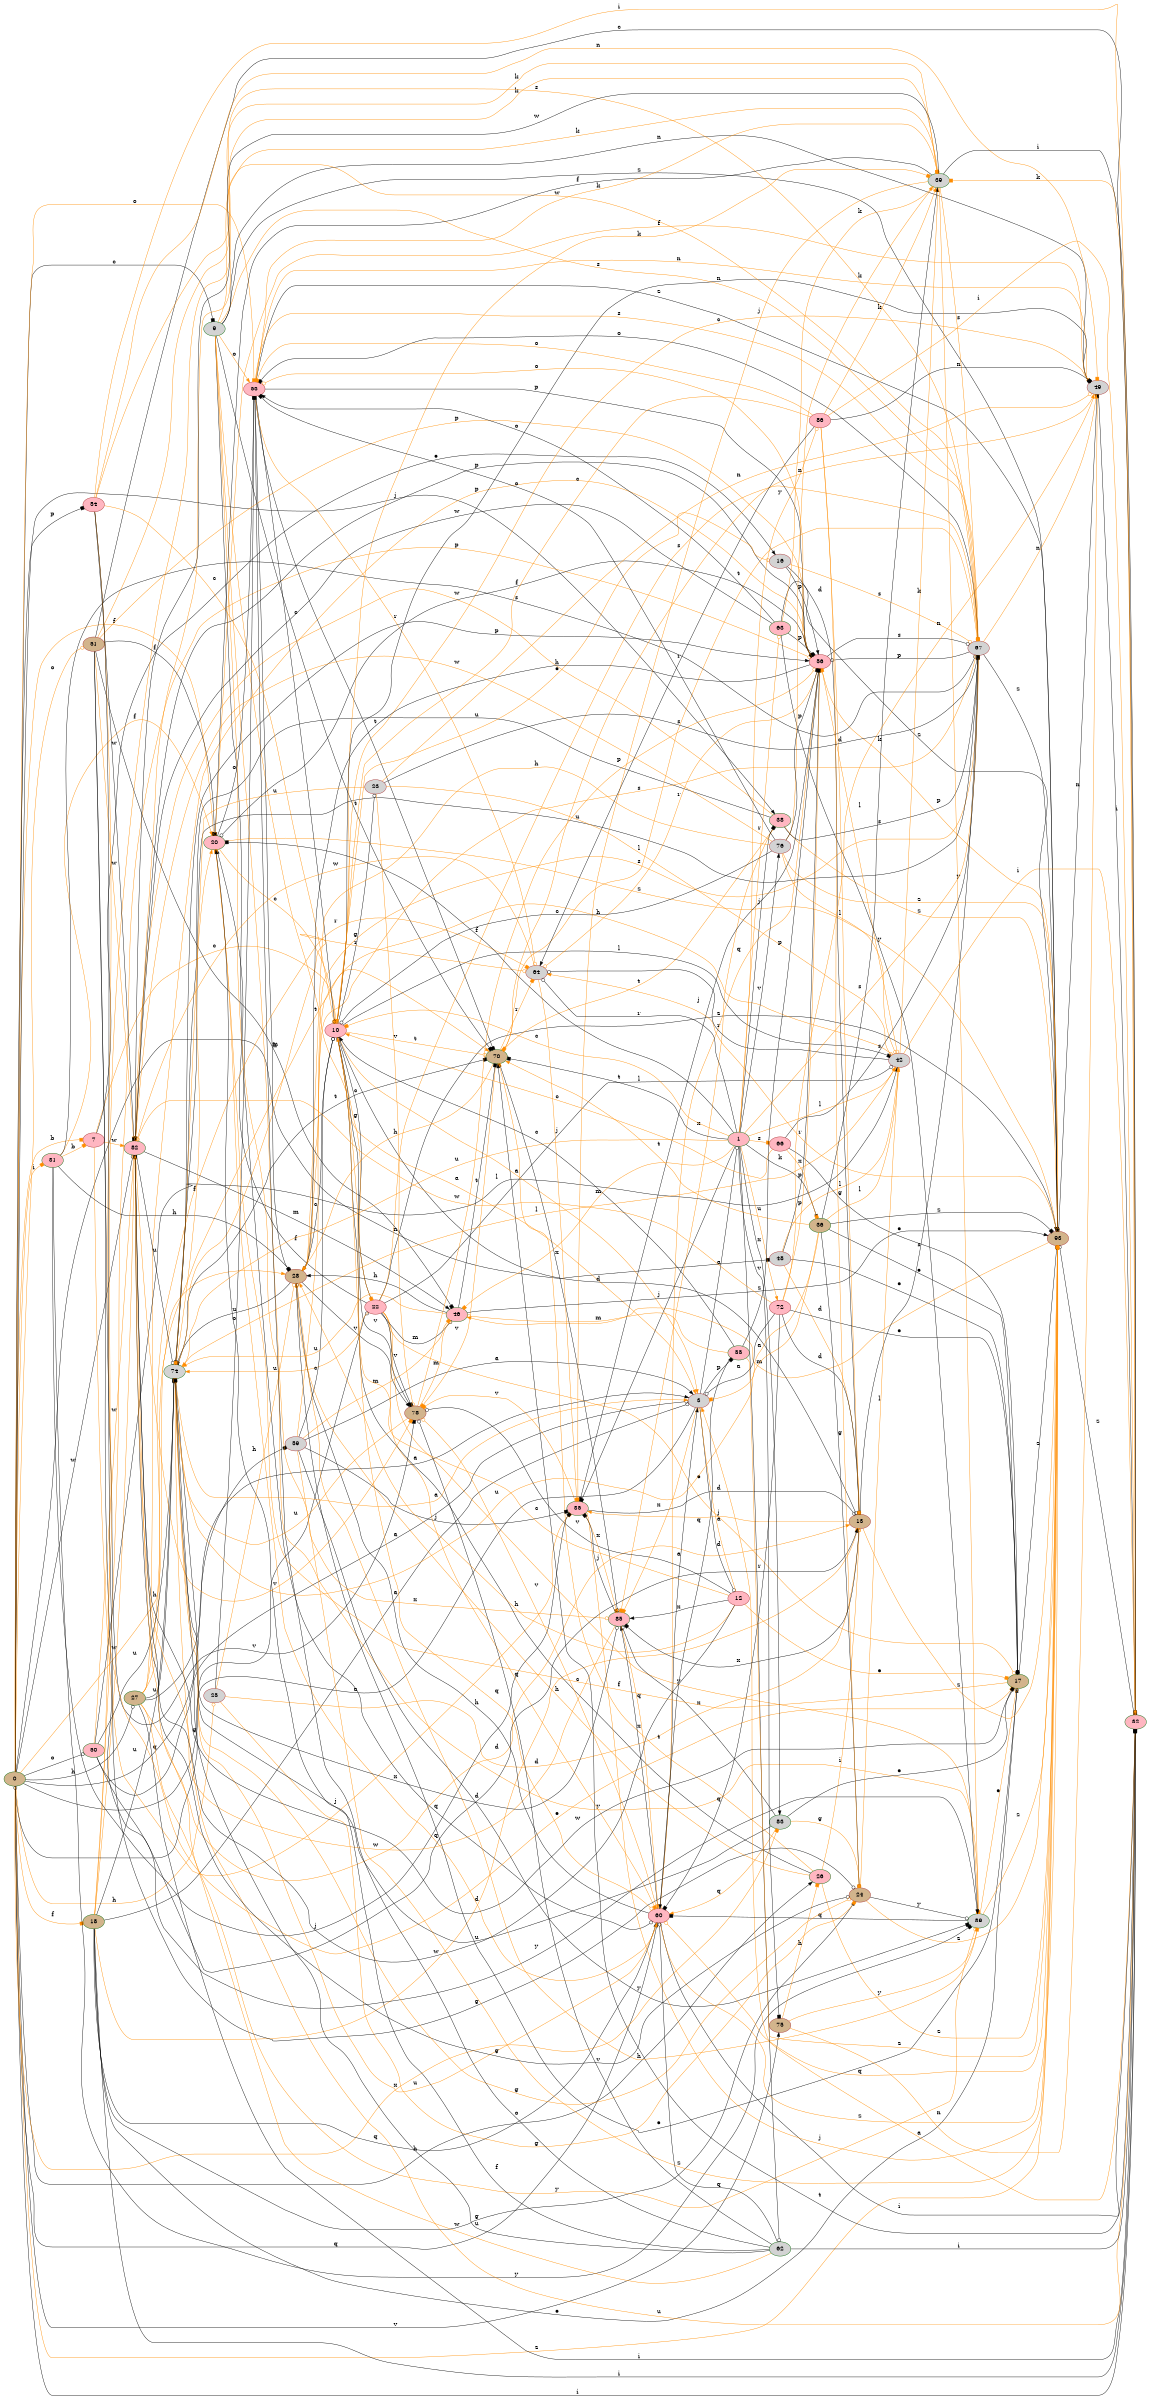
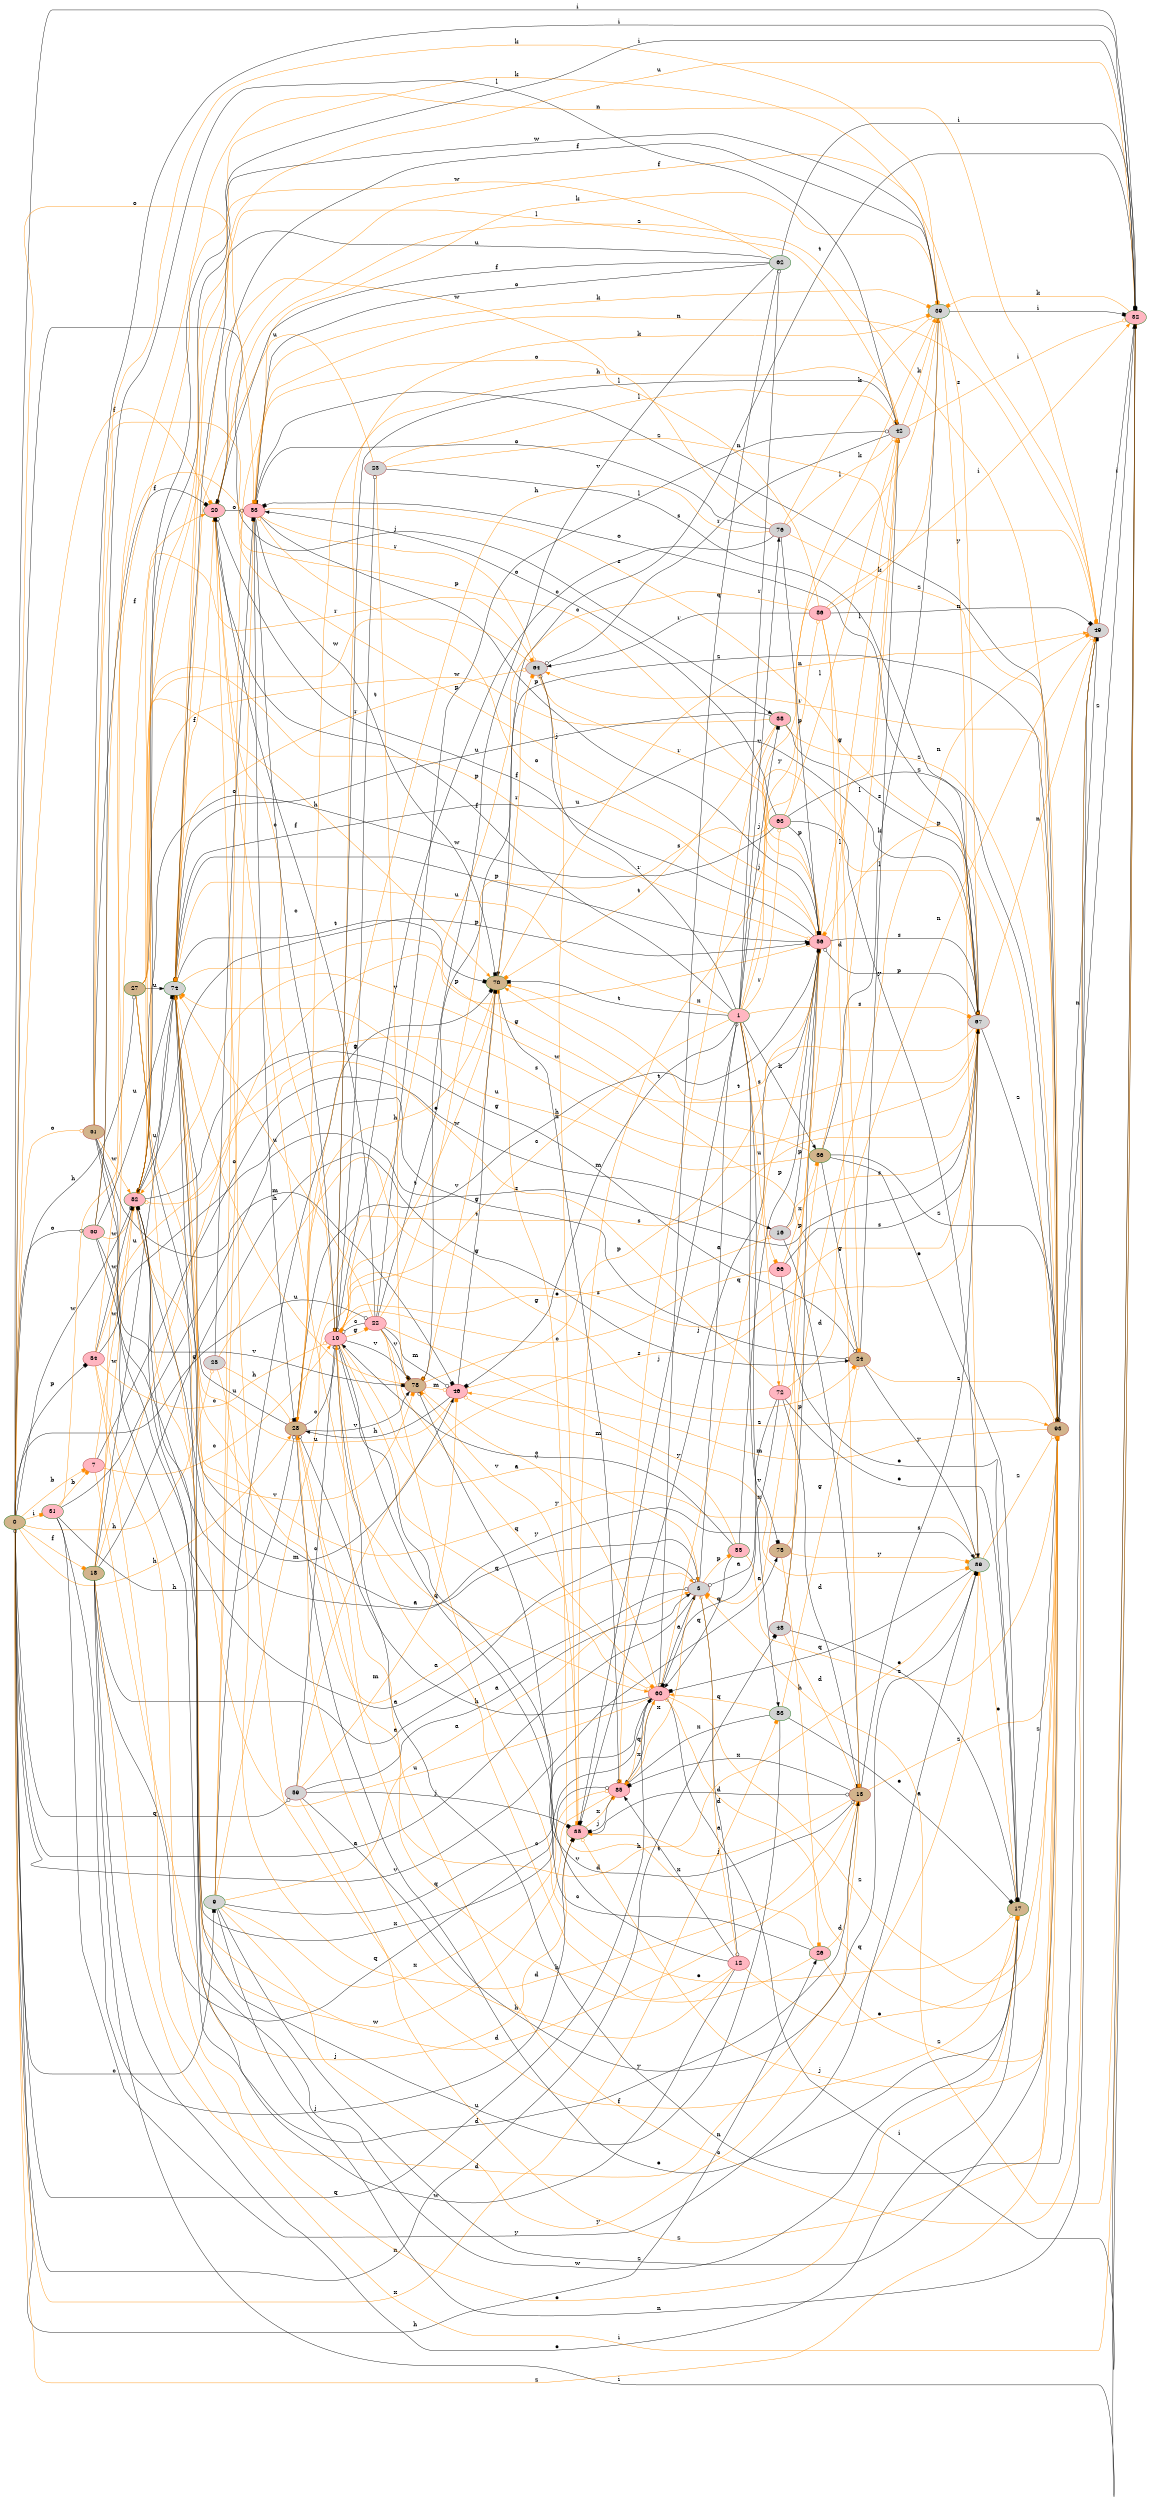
edge "51" -> "32": label "c" -> "i"
edge "50" -> "56": added, label "p"
edge "66" -> "67": arrowhead box -> normal
edge "27" -> "70": label "t" -> "h"
edge "1" -> "46": color darkorange -> black
edge "46" -> "93": color black -> darkorange
node "46": color darkgreen -> brown
edge "3" -> "55": color black -> darkorange
edge "24" -> "42": color darkorange -> black
node "85": color darkgreen -> brown
edge "0" -> "59": arrowhead box -> odot
edge "26" -> "13": label "i" -> "d"
